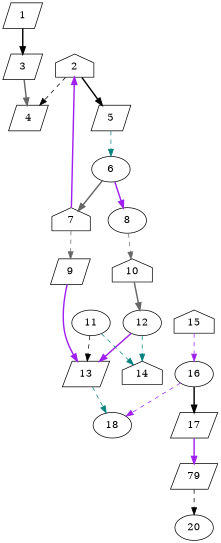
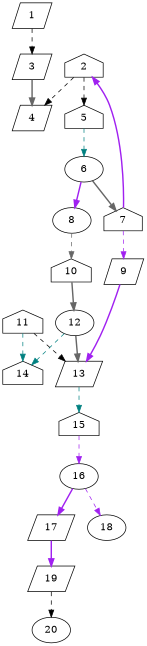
edge "1" -> "3": style bold -> dashed
edge "2" -> "5": style bold -> dashed
node "5": shape parallelogram -> house
edge "7" -> "9": color gray40 -> purple
node "11": shape ellipse -> house
edge "12" -> "13": color purple -> gray40
edge "16" -> "17": color black -> purple
edge "13" -> "18": now "13" -> "15"
node "79": label "79" -> "19"
